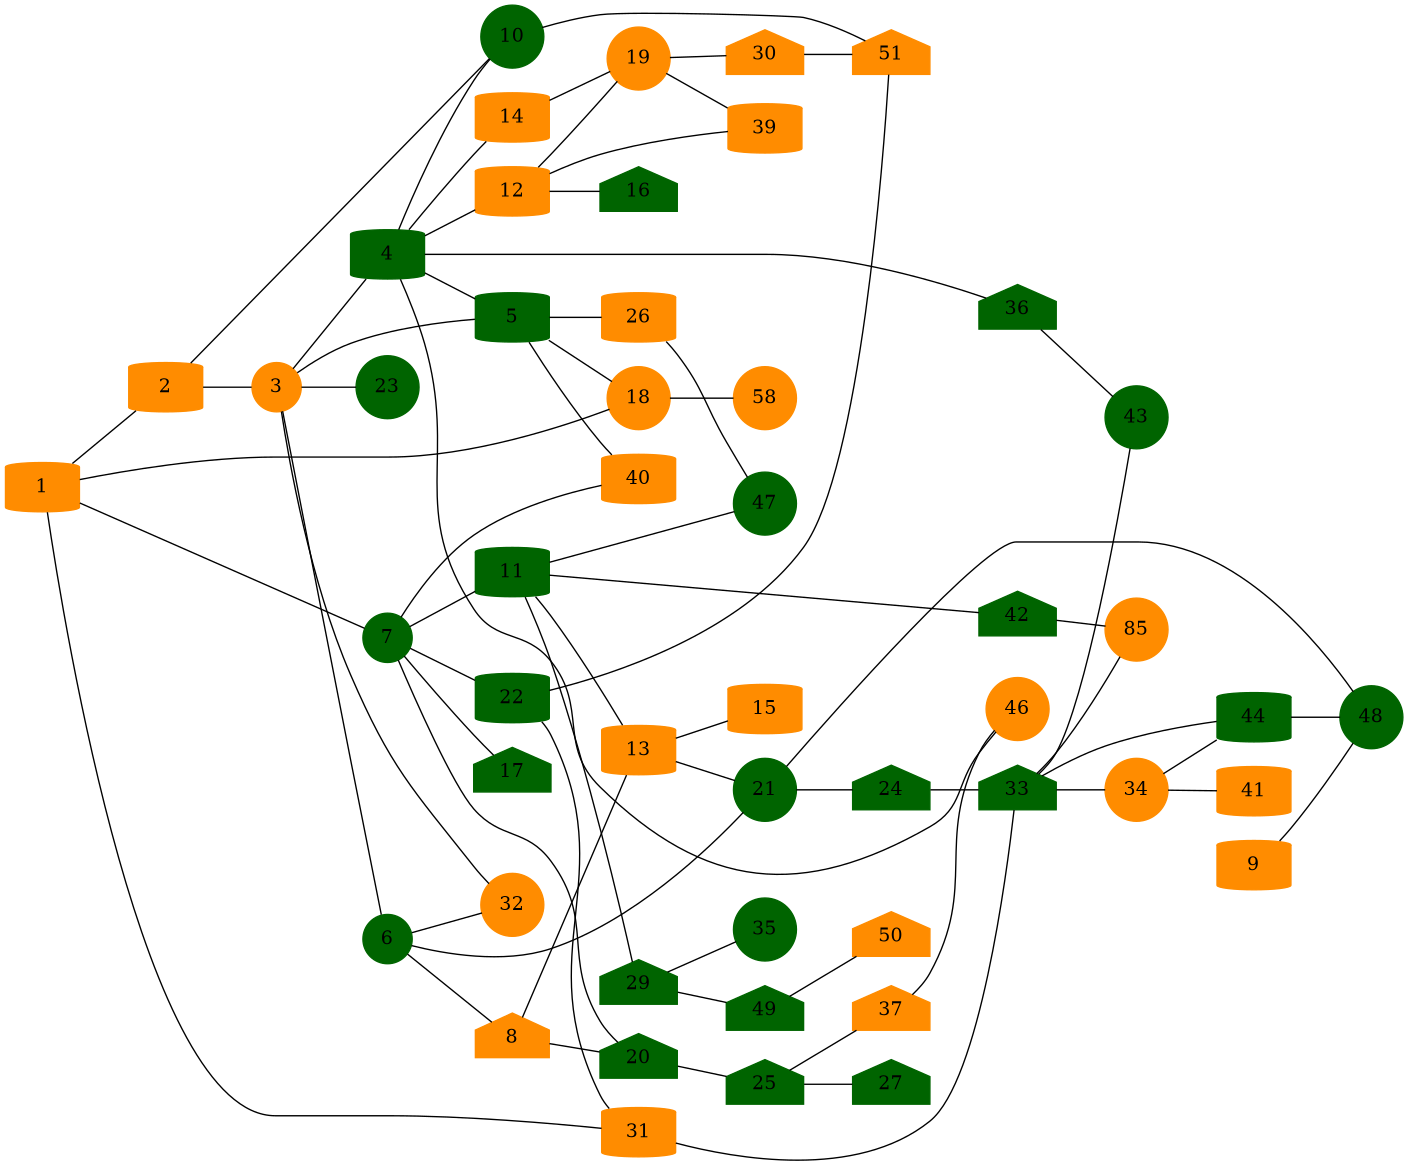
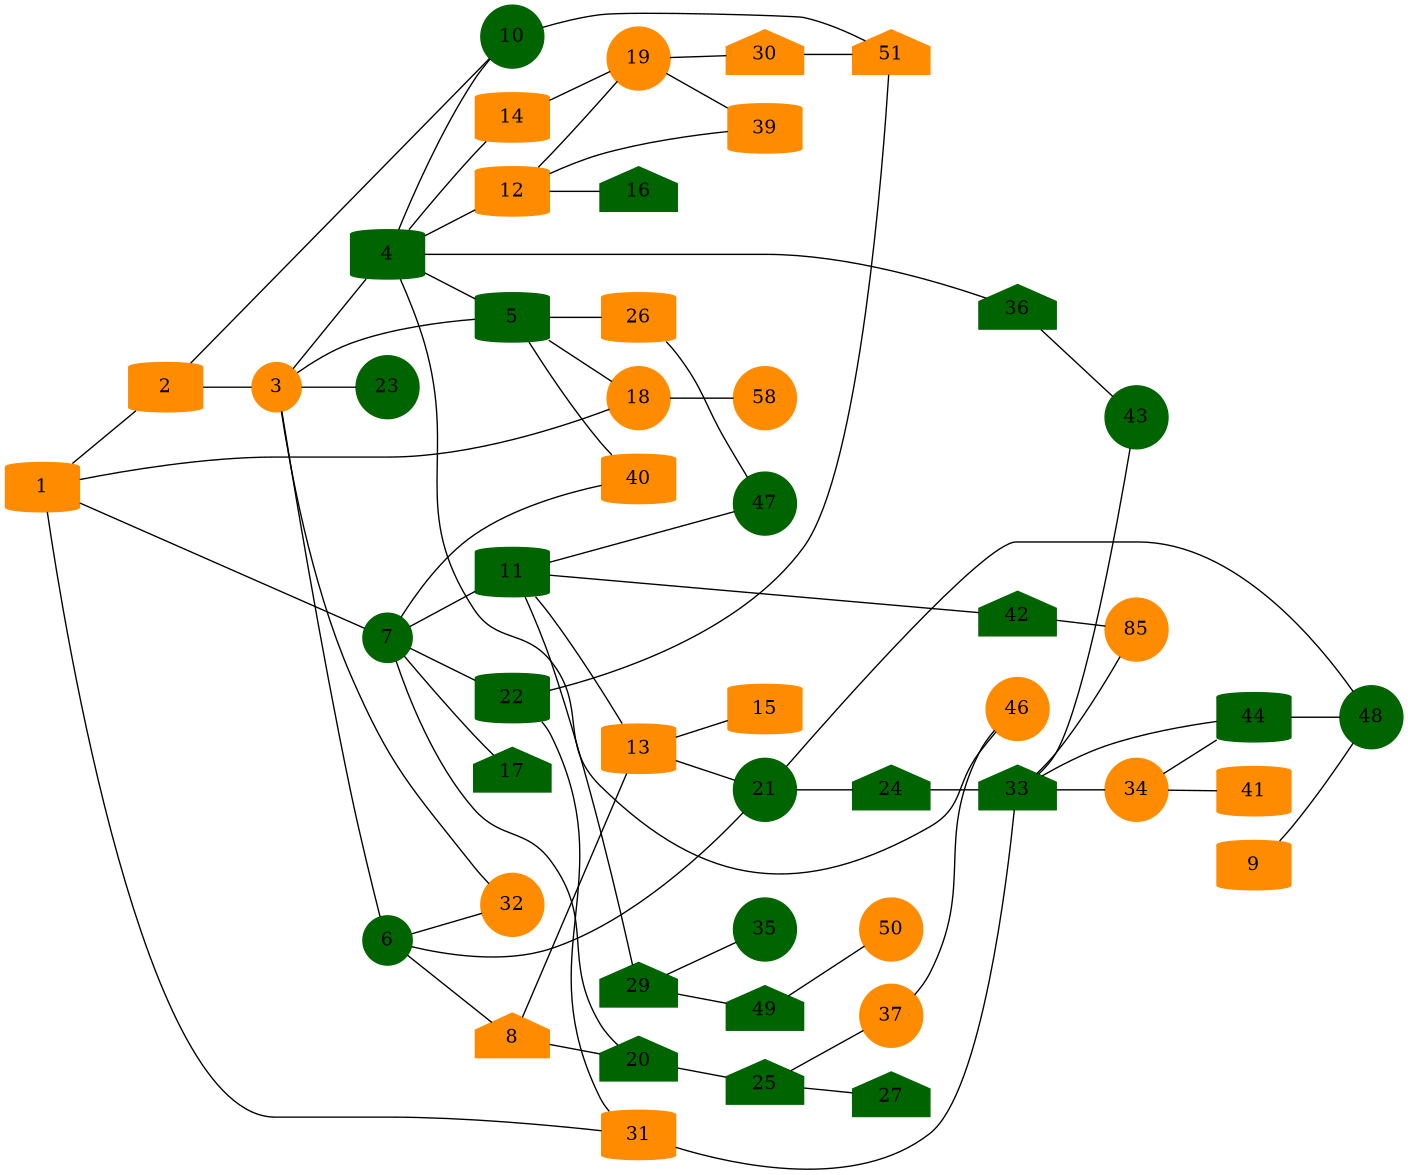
node "50": shape house -> circle
node "37": shape house -> circle
